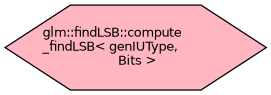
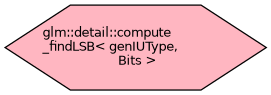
node "glm::findLSB::compute _findLSB< genIUType, Bits >": label "glm::findLSB::compute _findLSB< genIUType, Bits >" -> "glm::detail::compute _findLSB< genIUType, Bits >"
